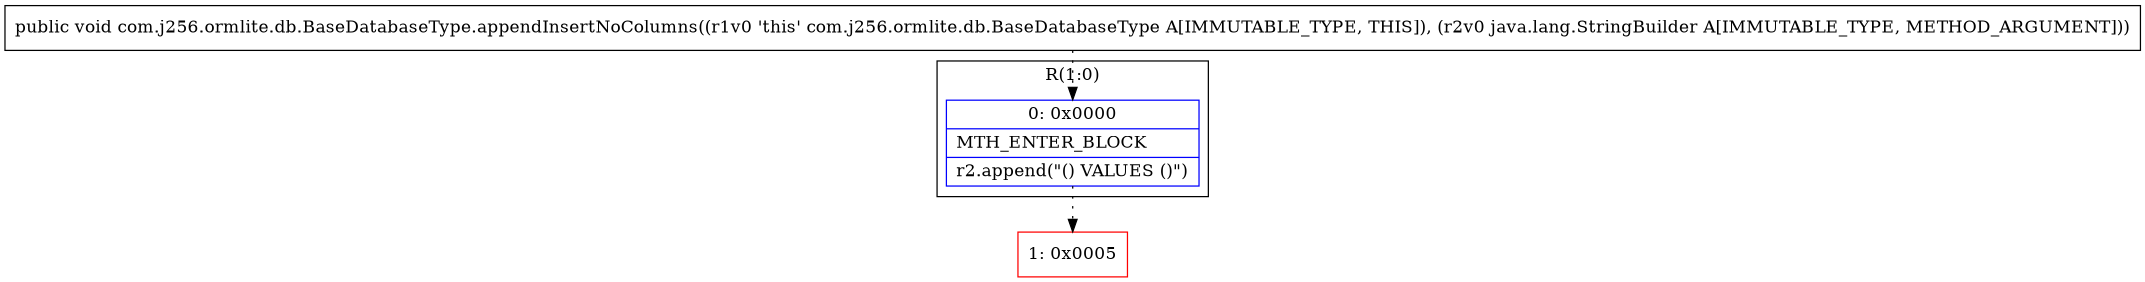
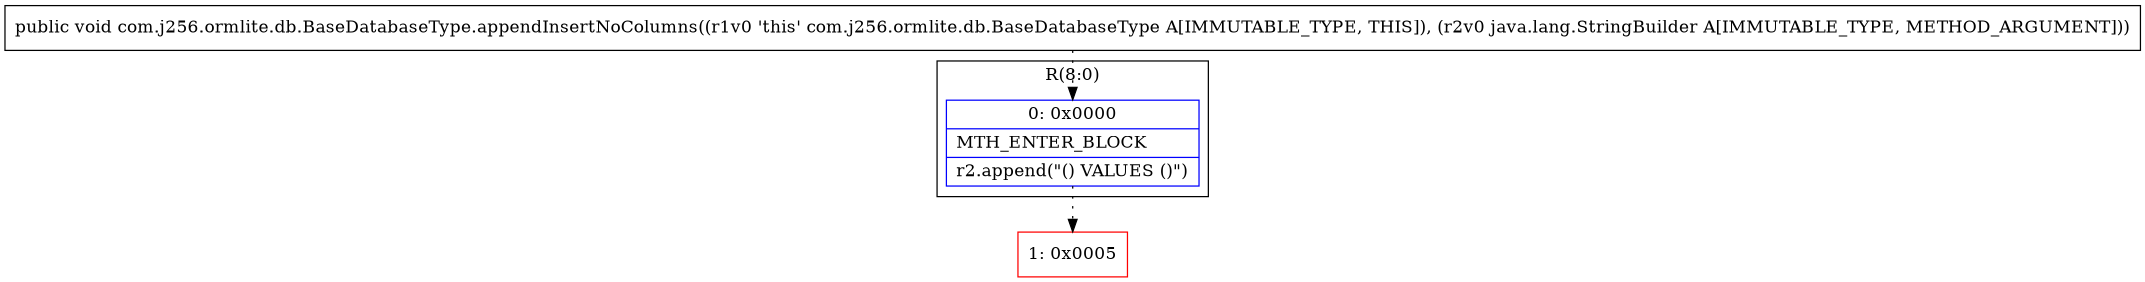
cluster "R(1:0)": label "R(1:0)" -> "R(8:0)"
